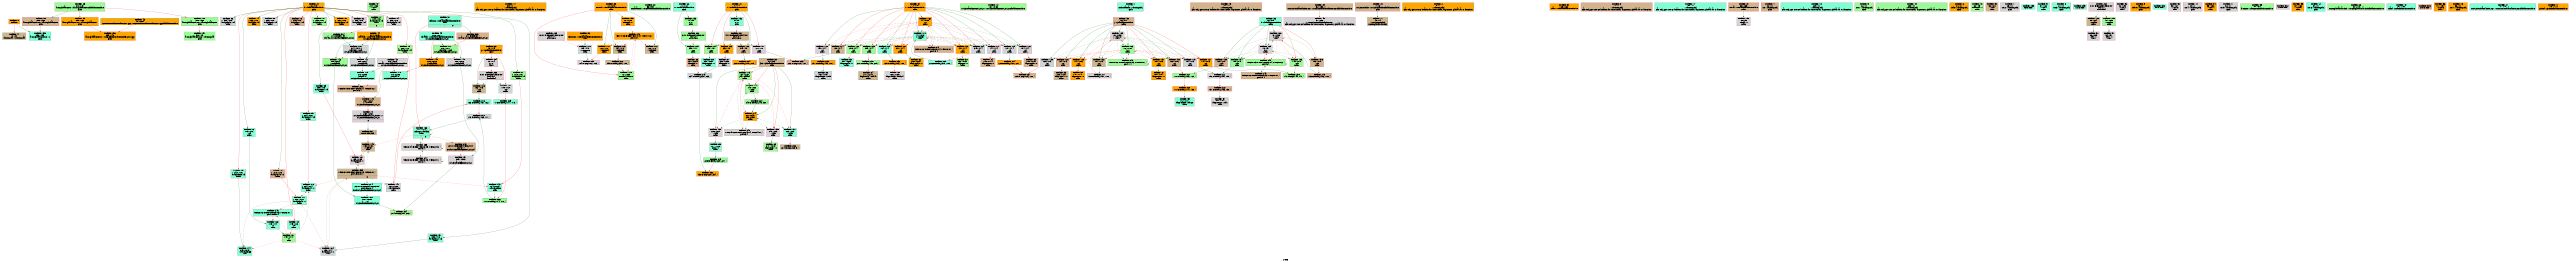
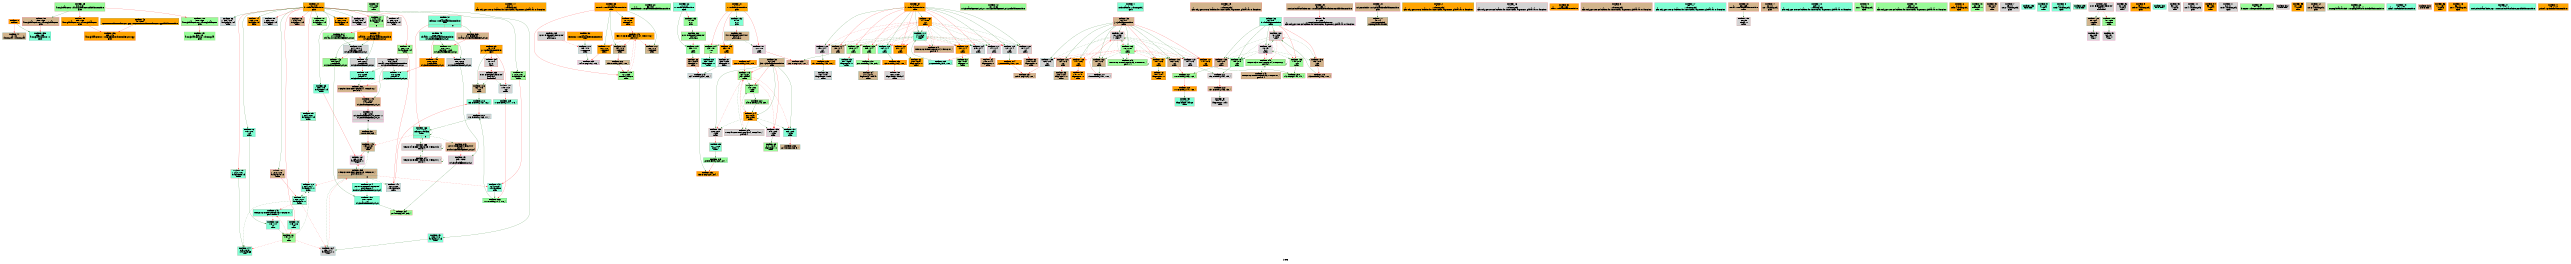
node "NodeID: 16": added
node "NodeID: 12": fillcolor aquamarine -> tan
node "NodeID: 102": removed
node "NodeID: 104": text "main" -> "str"
